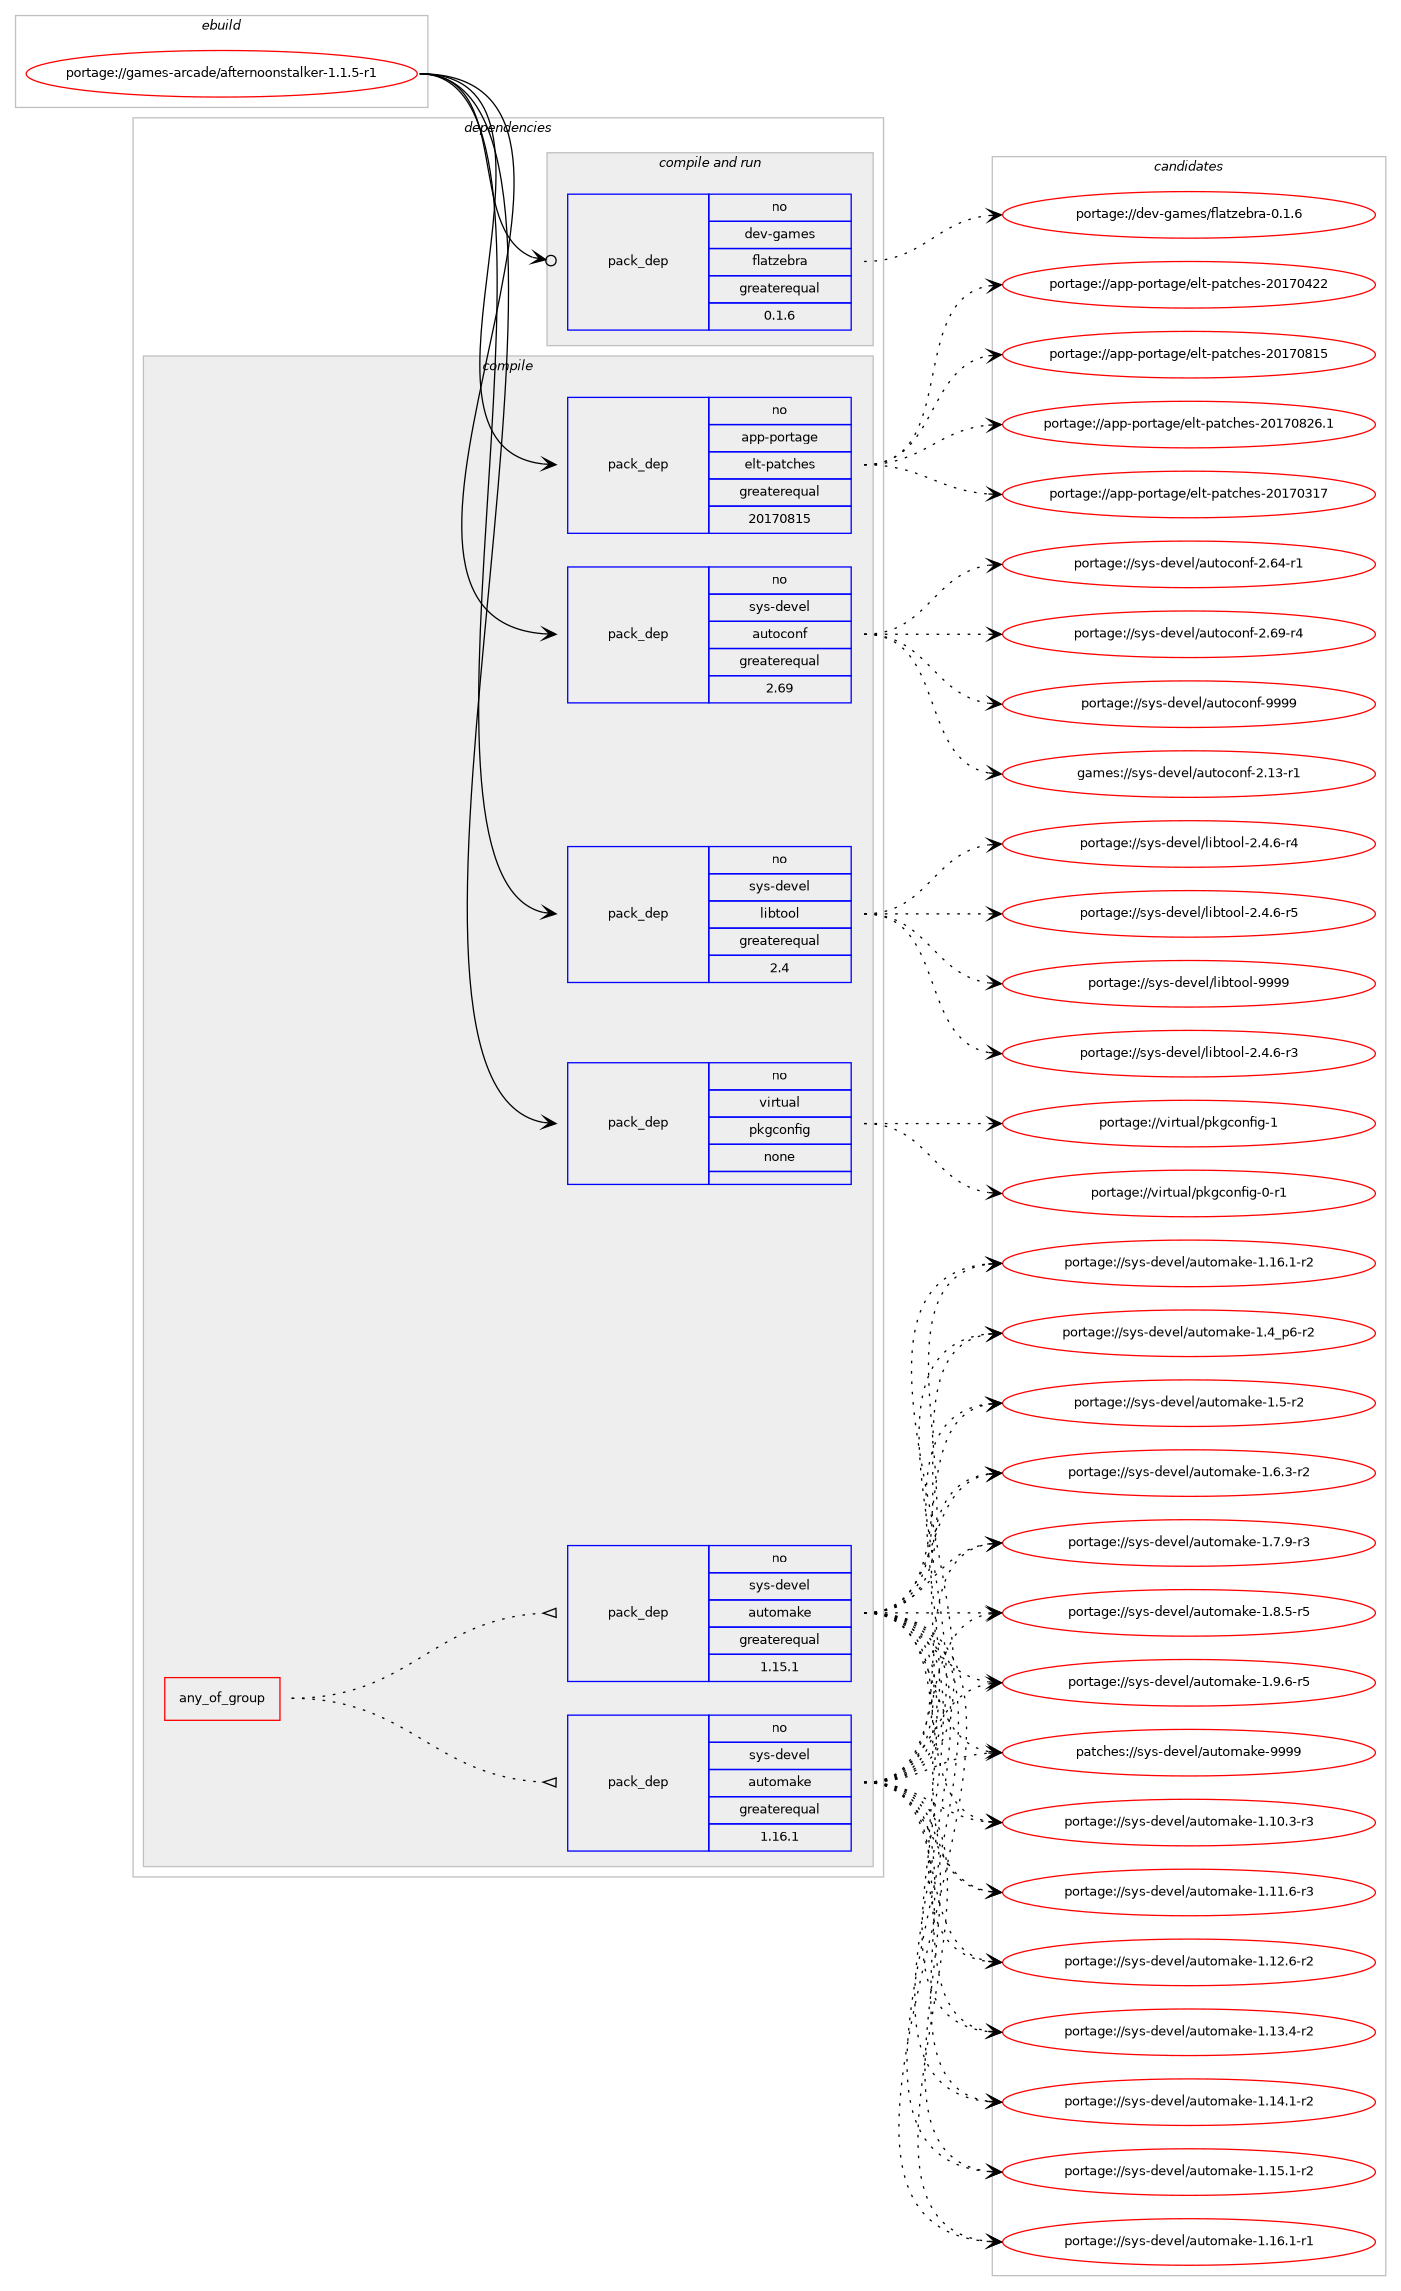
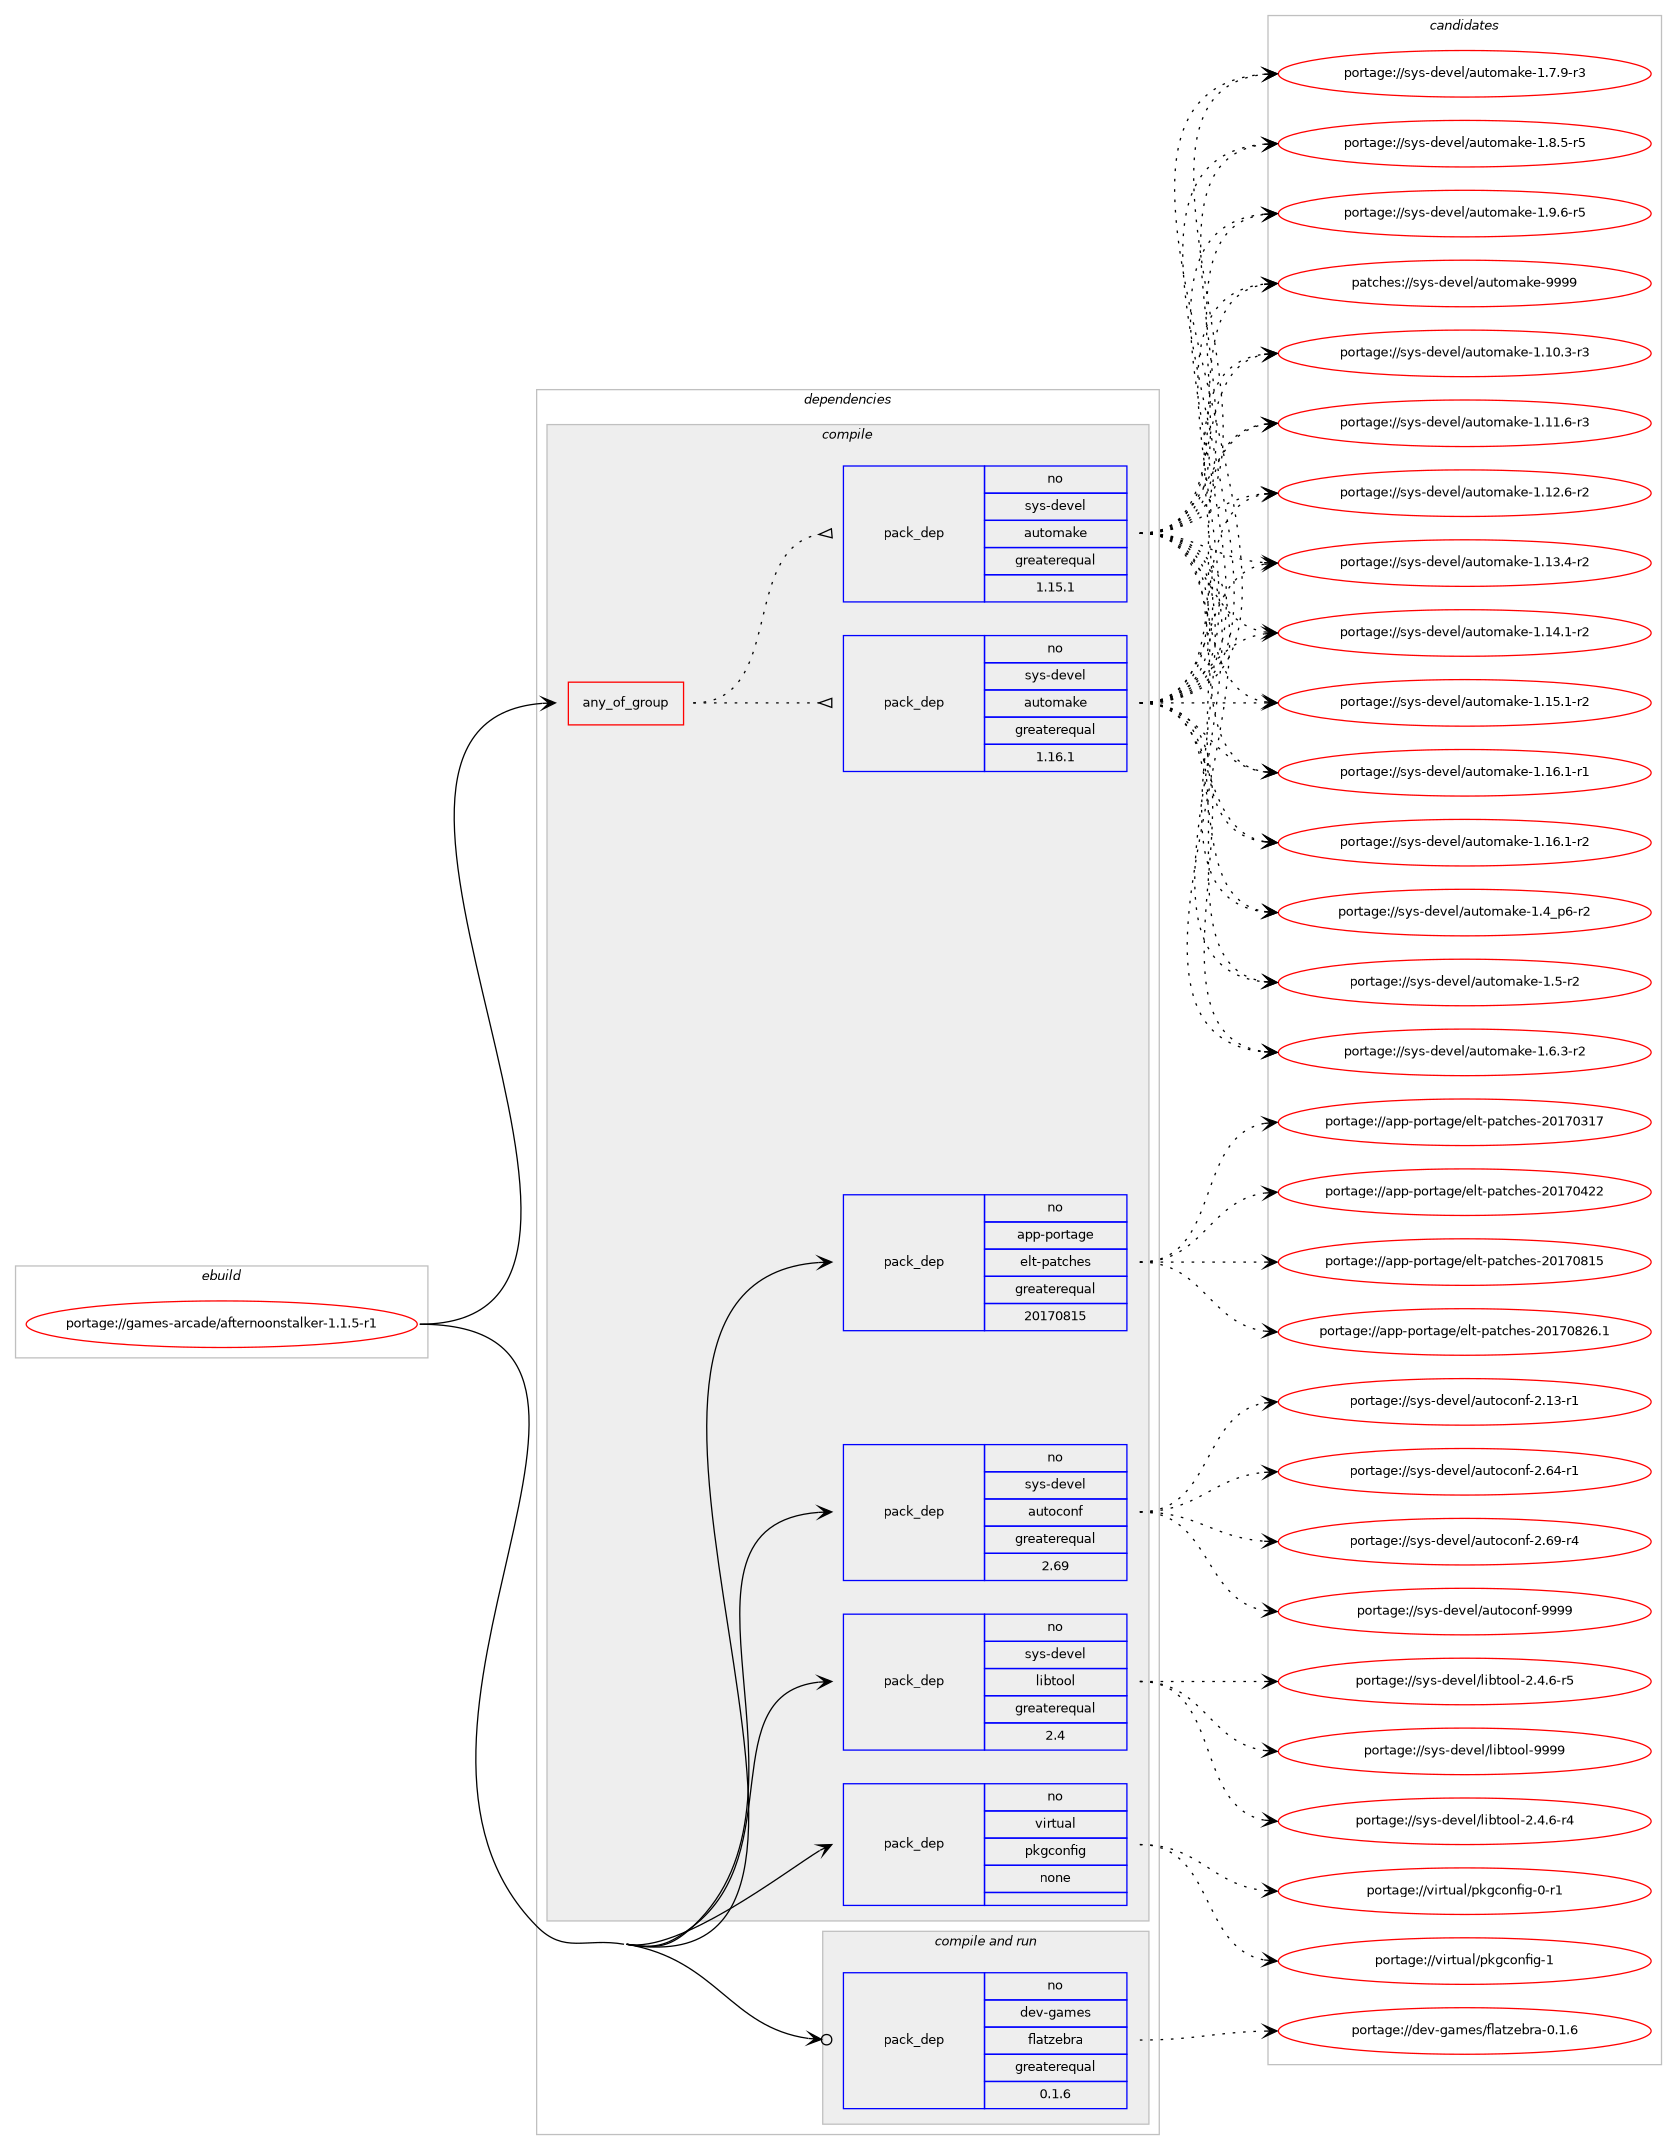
node "games://sys-devel/autoconf-2.13-r1": label "games://sys-devel/autoconf-2.13-r1" -> "portage://sys-devel/autoconf-2.13-r1"
edge "portage://games-arcade/afternoonstalker-1.1.5-r1" -> "any_of_group": added
node "portage://sys-devel/libtool-2.4.6-r3": removed
